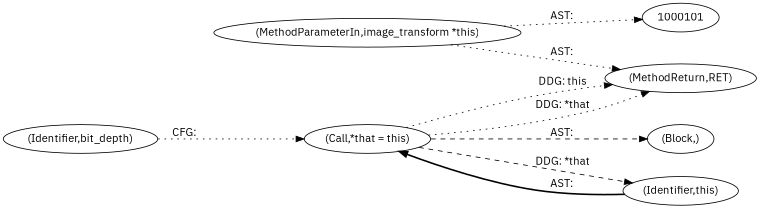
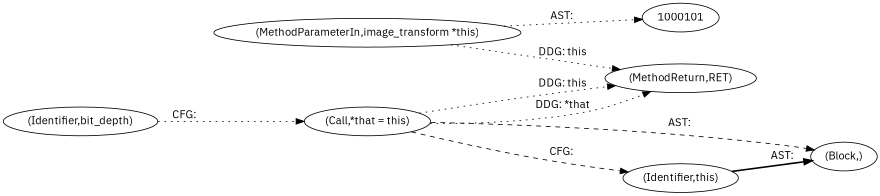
edge "(MethodParameterIn,image_transform *this)" -> "(MethodReturn,RET)": label "AST: " -> "DDG: this"
edge "(Call,*that = this)" -> "(Identifier,this)": label "DDG: *that" -> "CFG: "
edge "(Identifier,this)" -> "(Call,*that = this)": now "(Identifier,this)" -> "(Block,)"
